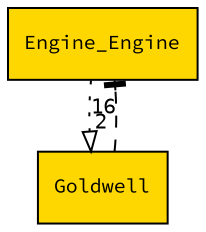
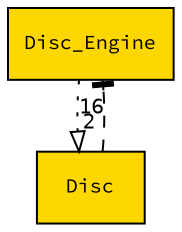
node "Engine_Engine": label "Engine_Engine" -> "Disc_Engine"
node "Goldwell": label "Goldwell" -> "Disc"
